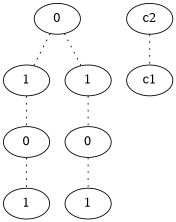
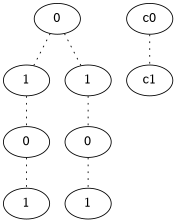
node "c2": label "c2" -> "c0"
